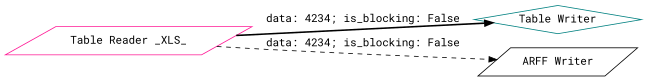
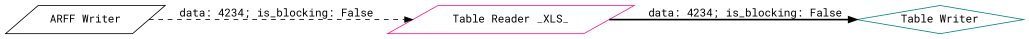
edge "Table Reader _XLS_" -> "ARFF Writer": reversed
